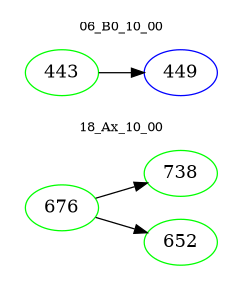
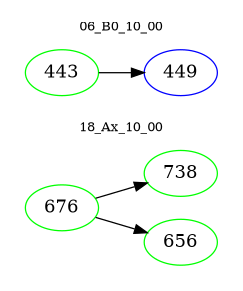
node "652": label "652" -> "656"
